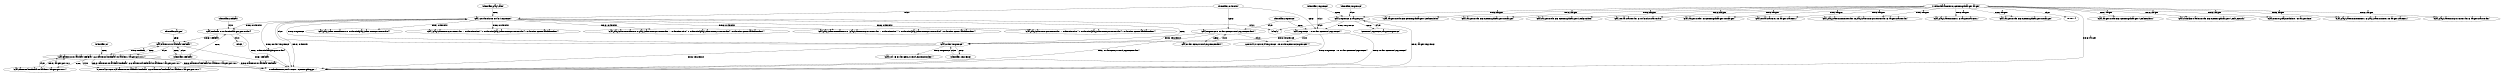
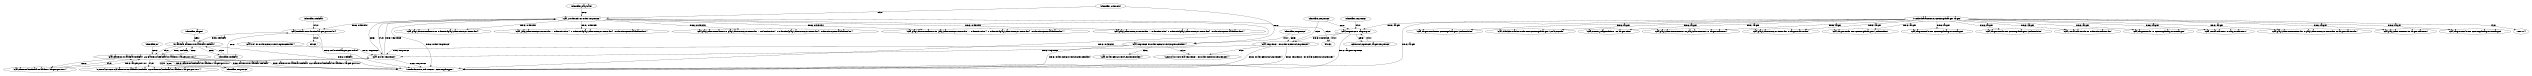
edge "(Identifier,orderList)" -> "(Call,sequence >= Order.GetNumSequences())": removed, label "CFG:"
edge "(Call,Order.GetCurrentSequenceIndex())" -> "(Call,sequence = Order.GetCurrentSequenceIndex())": removed, label "AST:"
node "(Call,Patterns.IsValidPat(seekPat))": label "(Call,Patterns.IsValidPat(seekPat))" -> "(IsValidPat,Patterns.IsValidPat(seekPat))"
edge "(Call,Order(sequence))" -> "(Call,std != Order.GetCurrentSequenceIndex())": reversed
